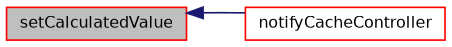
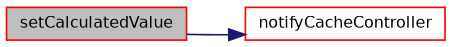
edge "notifyCacheController" -> "setCalculatedValue": reversed
